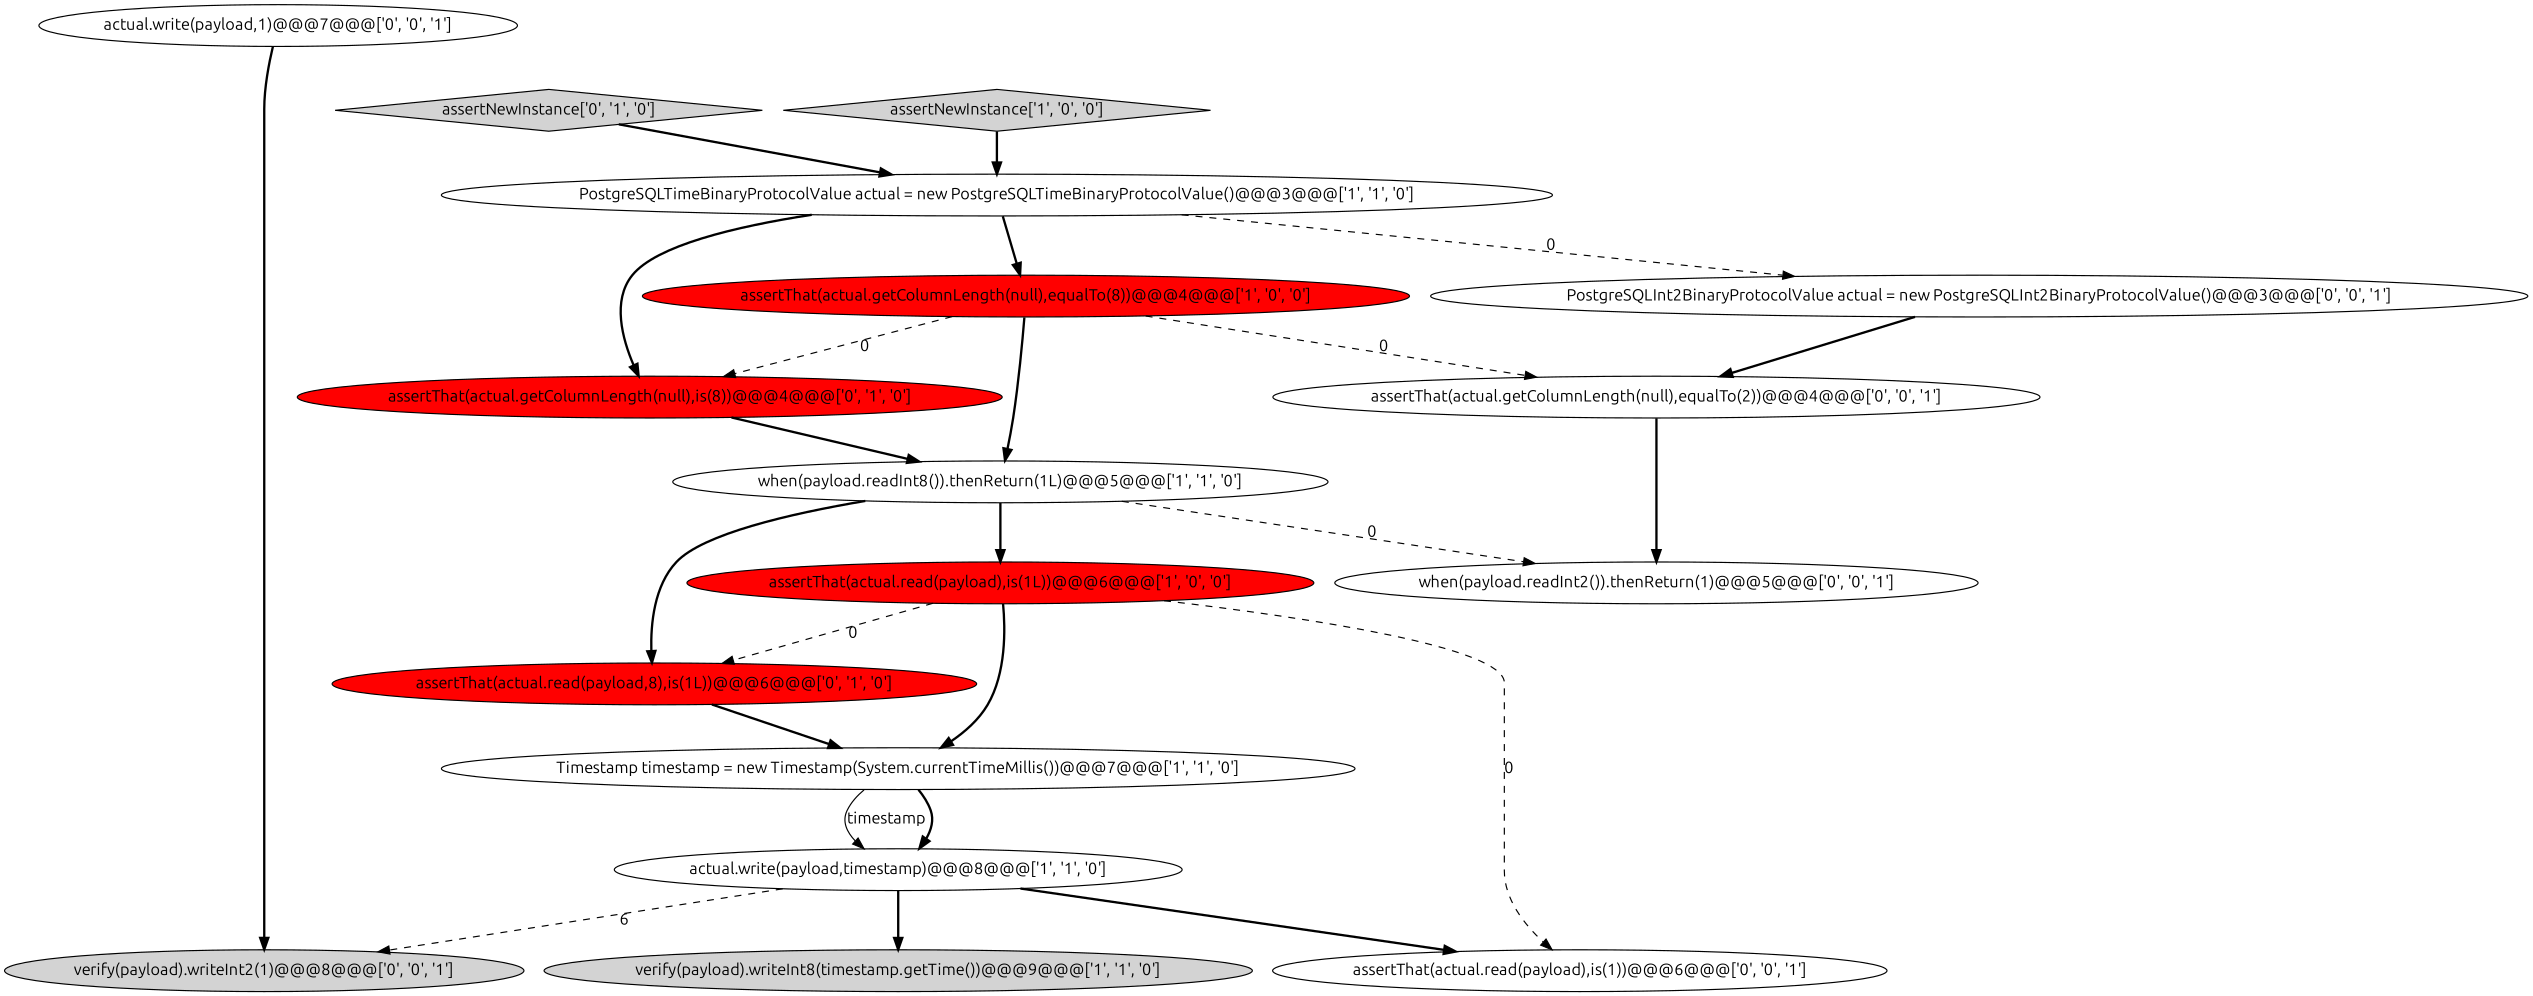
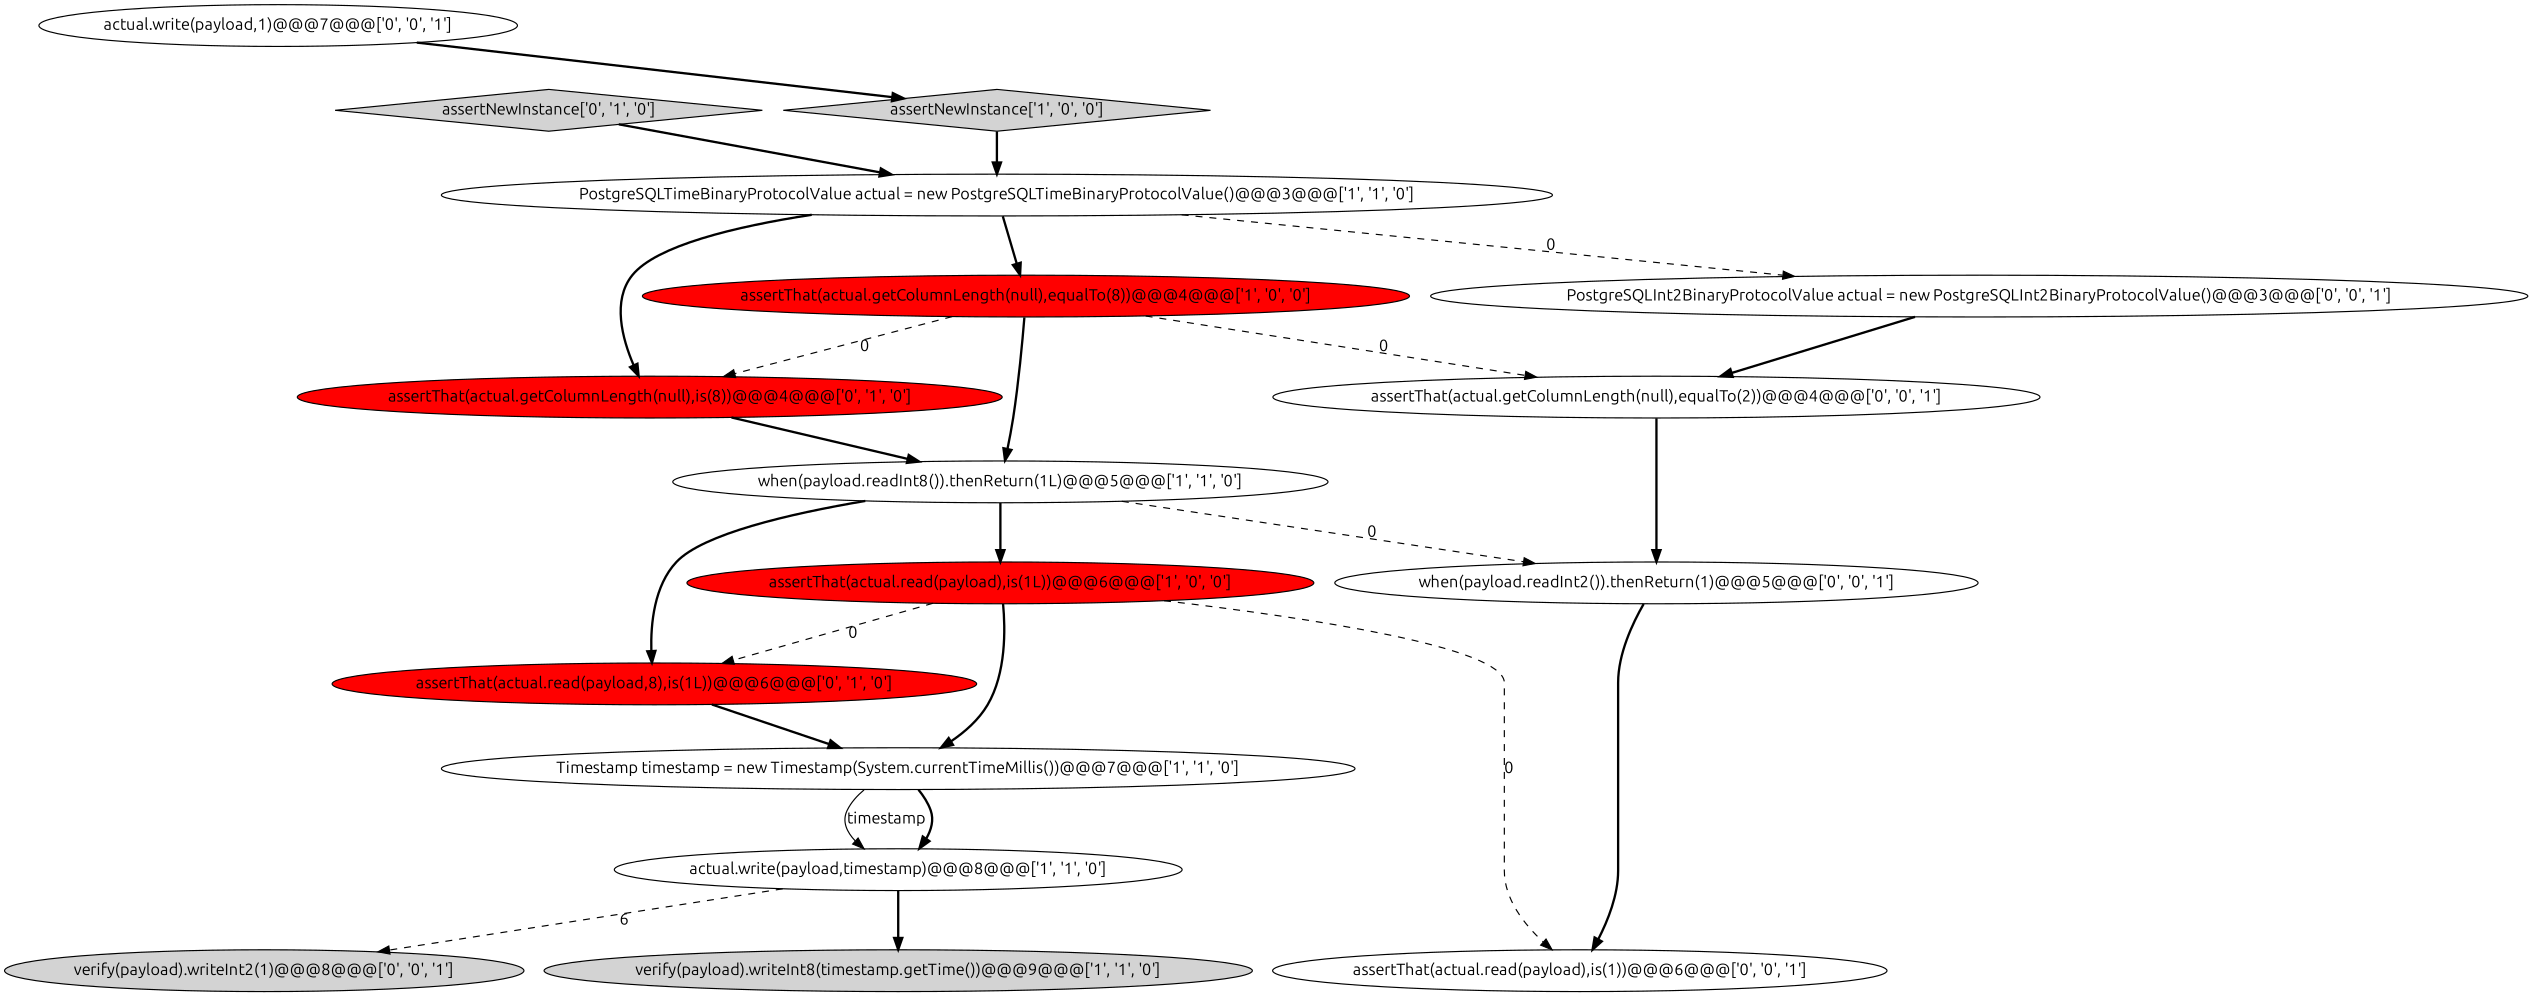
edge "actual.write(payload,1)@@@7@@@['0', '0', '1']" -> "verify(payload).writeInt2(1)@@@8@@@['0', '0', '1']": now "actual.write(payload,1)@@@7@@@['0', '0', '1']" -> "assertNewInstance['1', '0', '0']"
edge "actual.write(payload,timestamp)@@@8@@@['1', '1', '0']" -> "assertThat(actual.read(payload),is(1))@@@6@@@['0', '0', '1']": now "when(payload.readInt2()).thenReturn(1)@@@5@@@['0', '0', '1']" -> "assertThat(actual.read(payload),is(1))@@@6@@@['0', '0', '1']"
